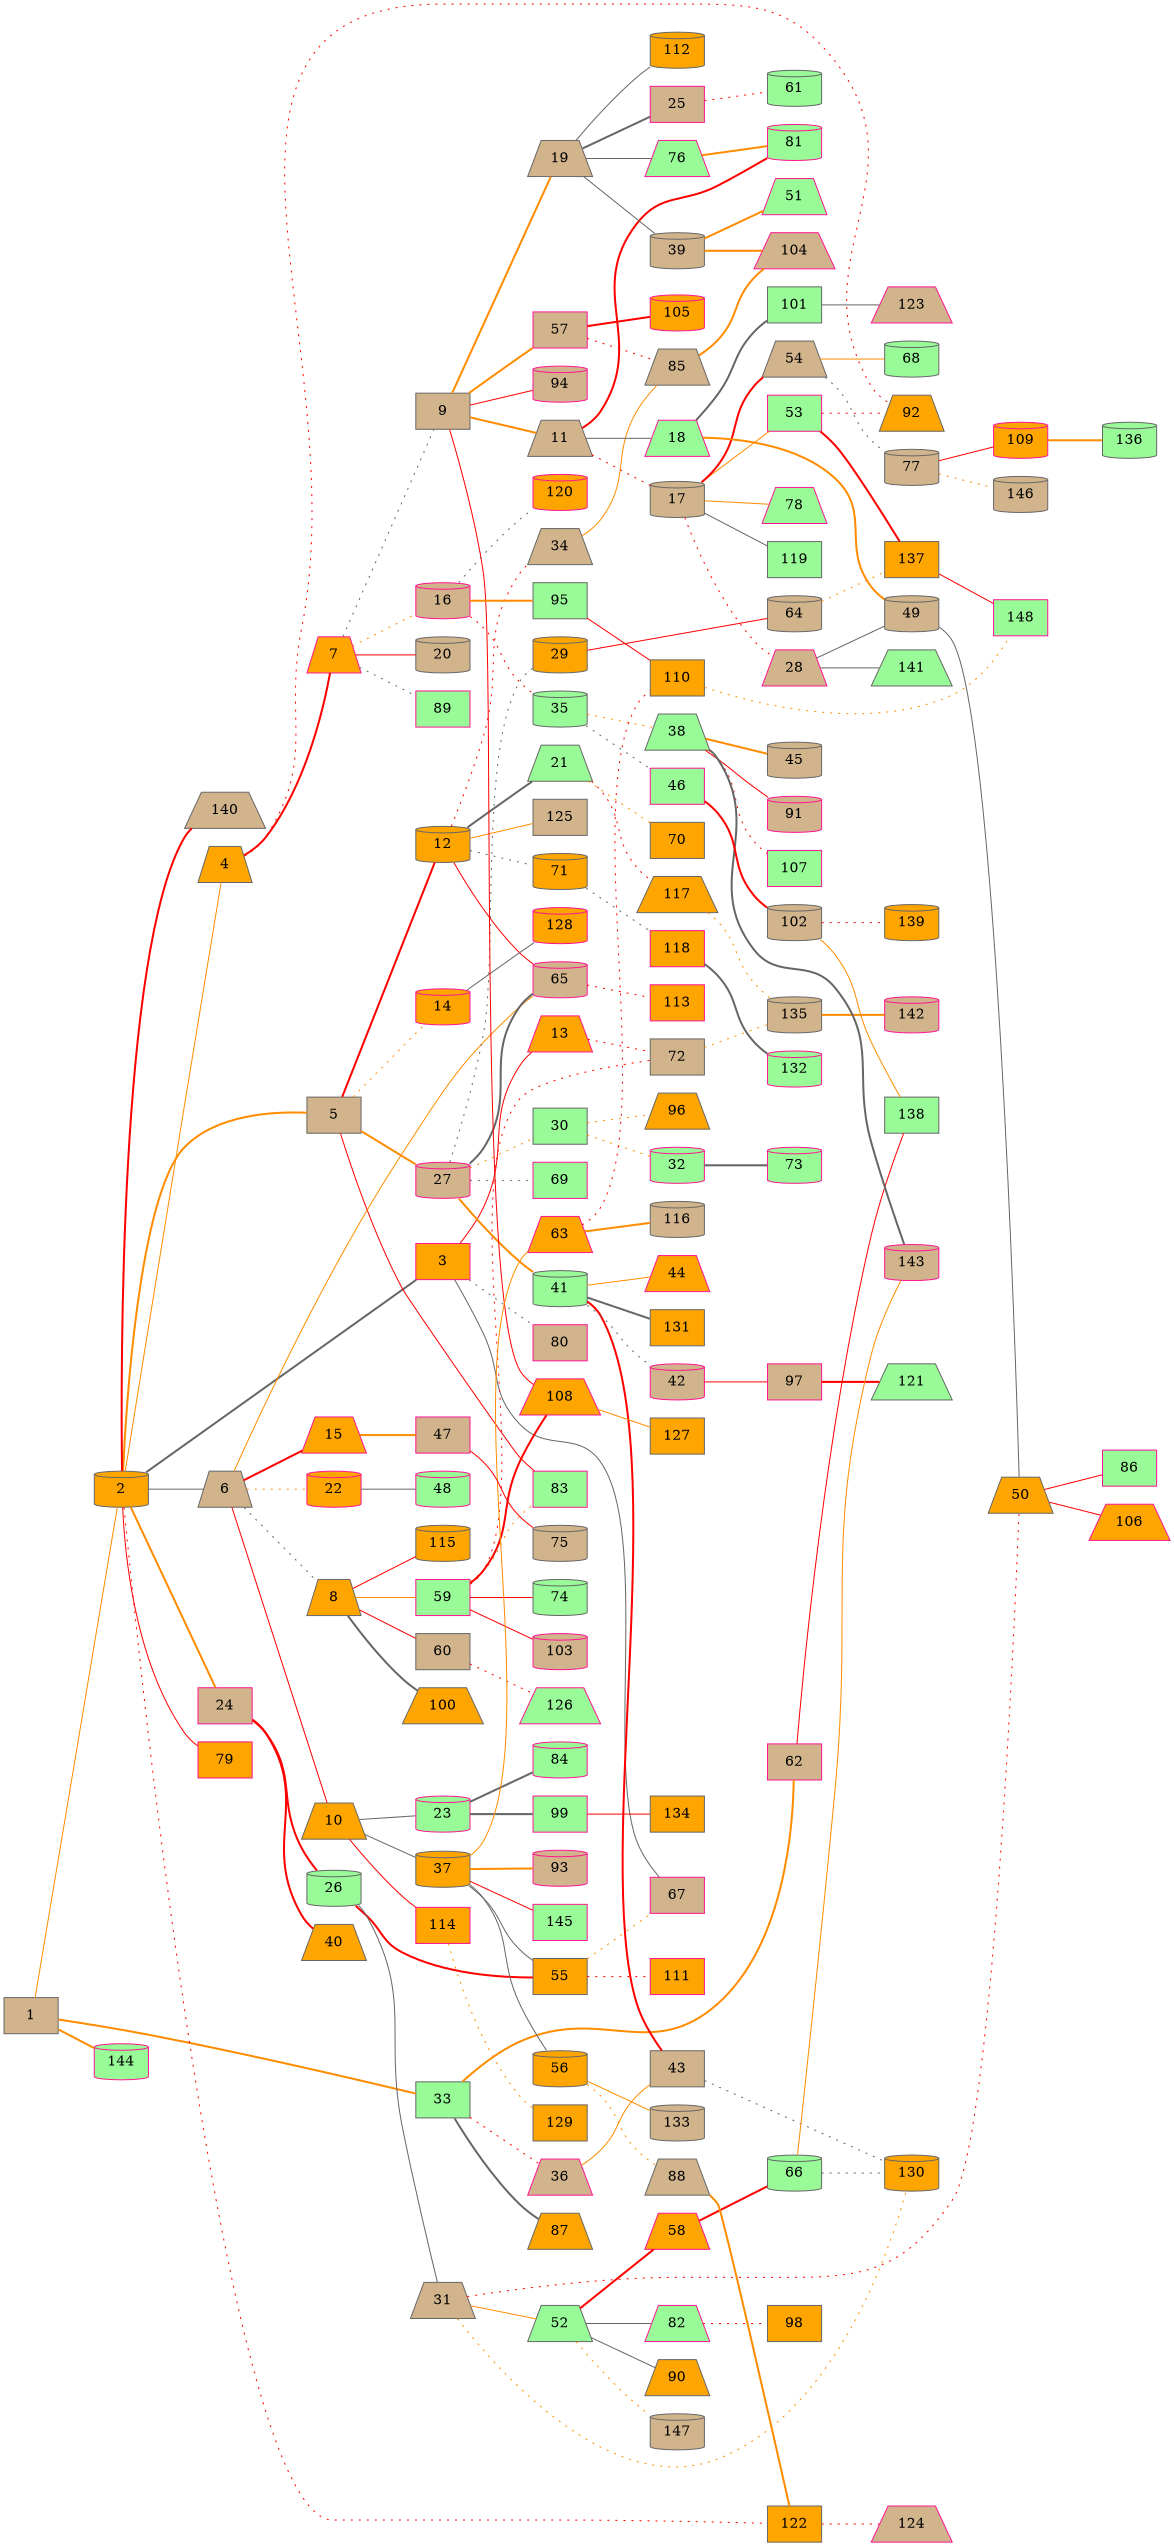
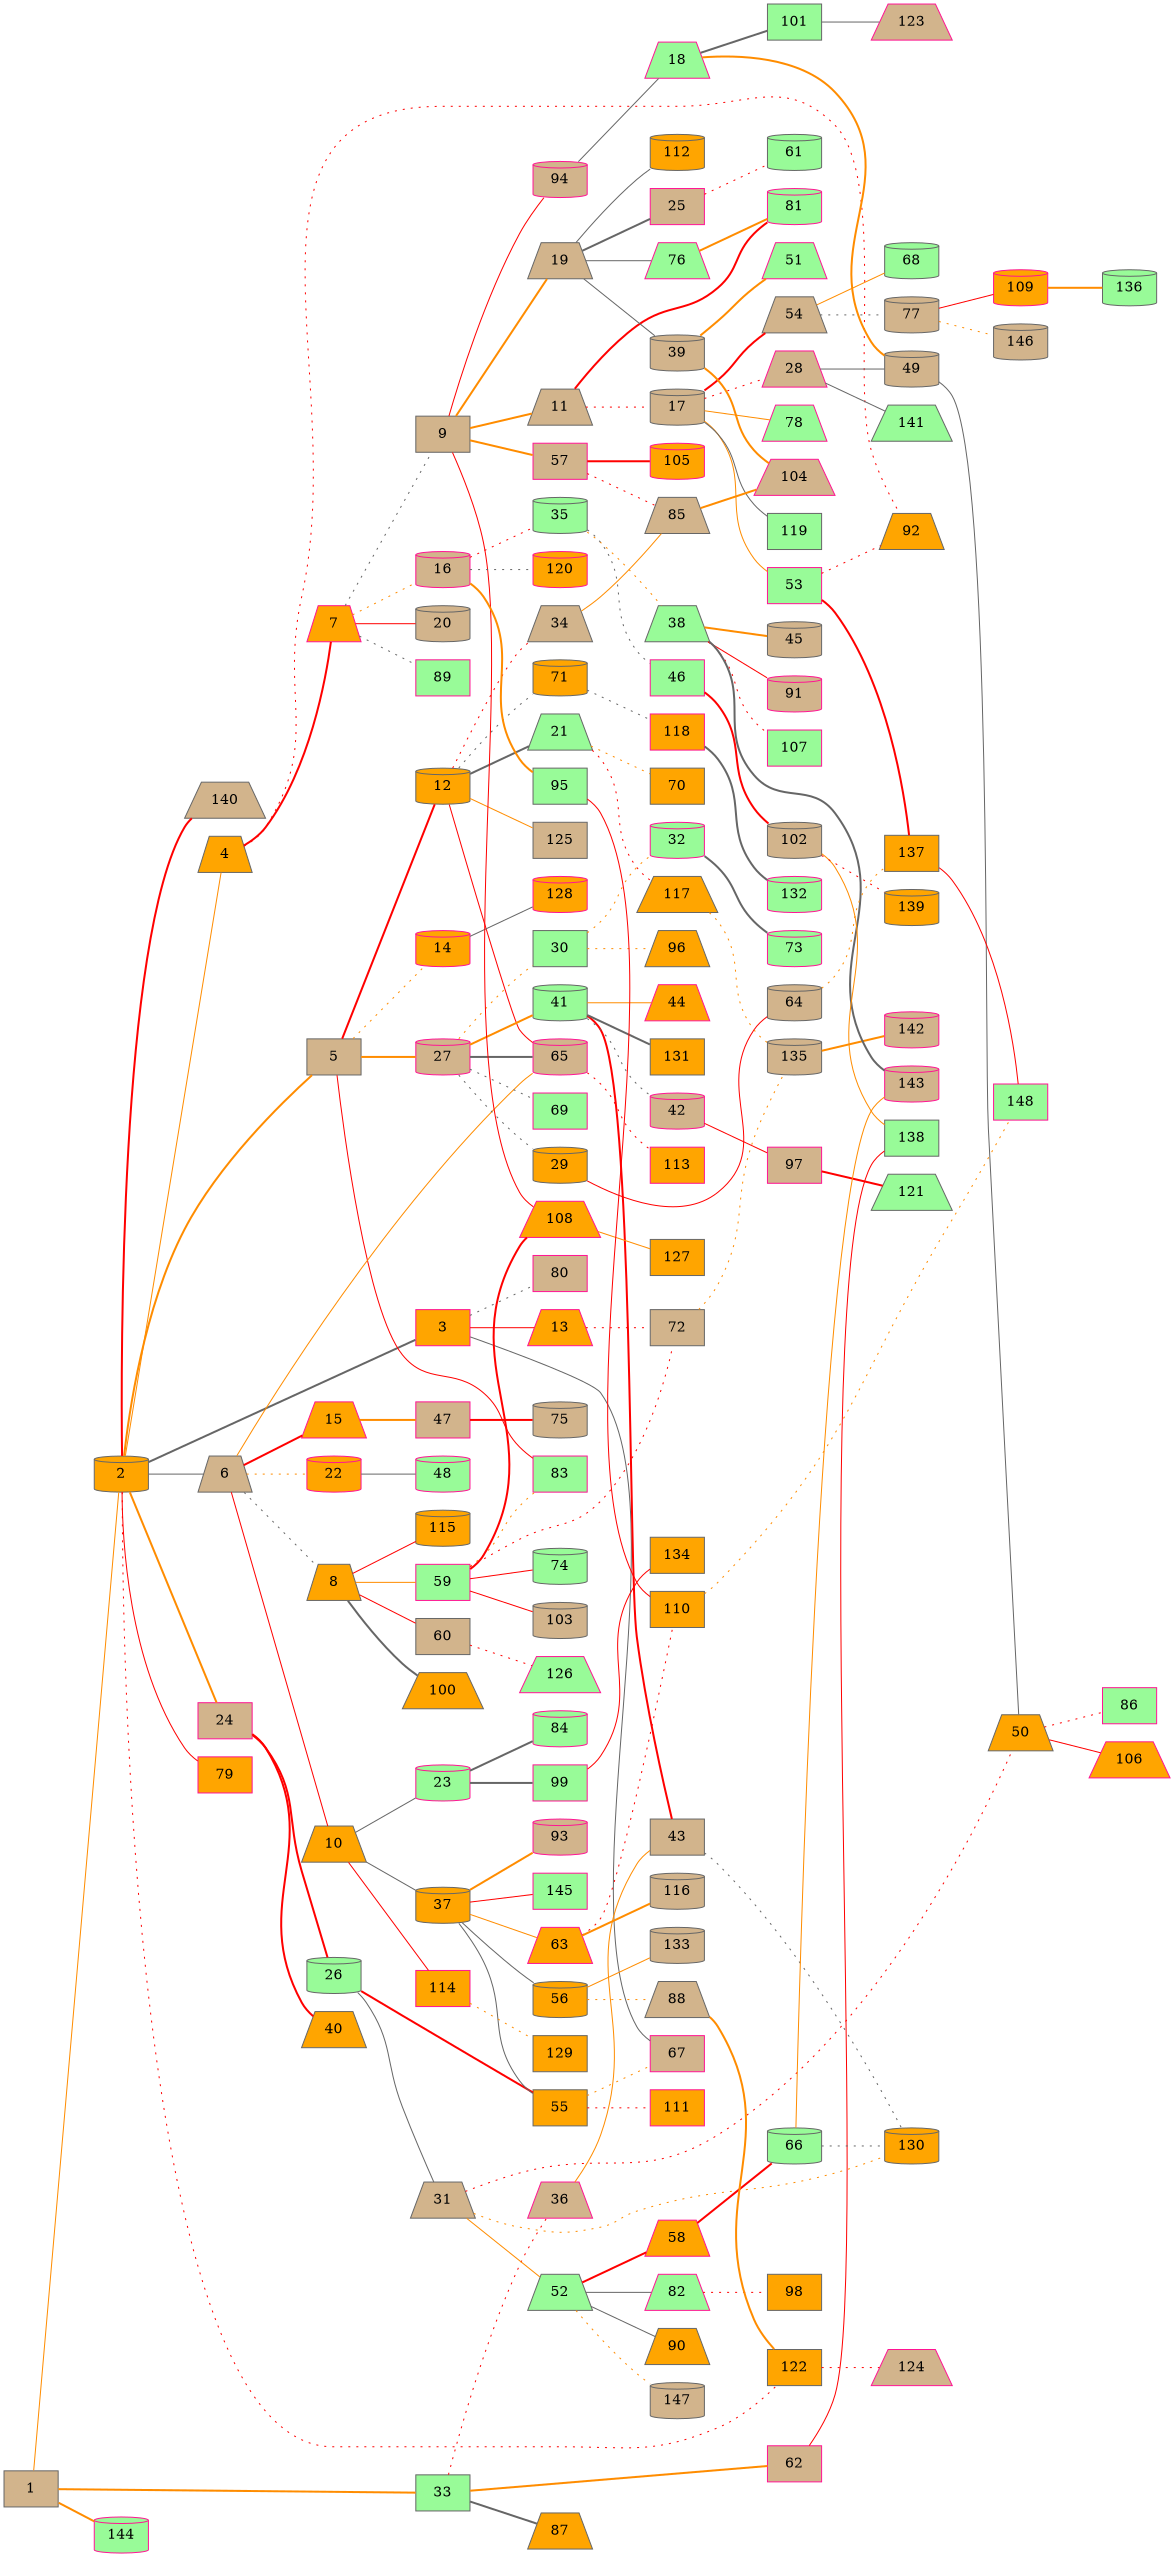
edge "11" -- "18": now "94" -- "18"
edge "47" -- "75": style solid -> bold
edge "86" -- "50": style solid -> dotted
node "103": color deeppink -> gray40
